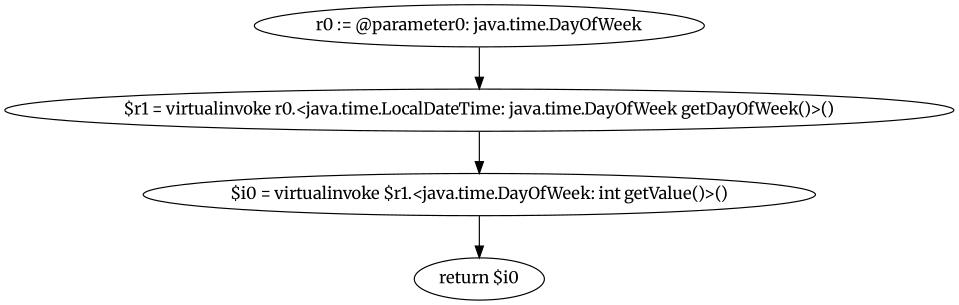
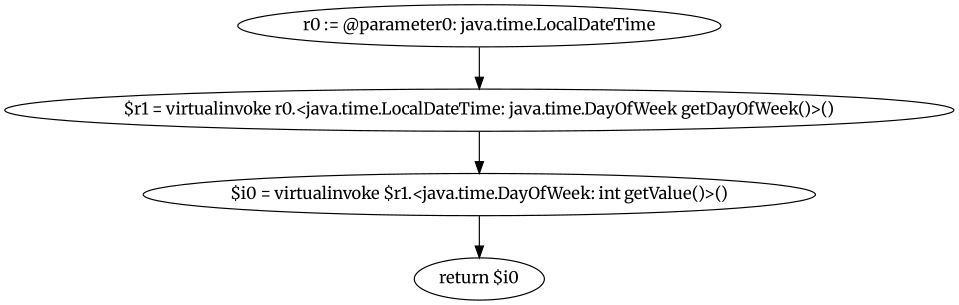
node "r0 := @parameter0: java.time.DayOfWeek": label "r0 := @parameter0: java.time.DayOfWeek" -> "r0 := @parameter0: java.time.LocalDateTime"
